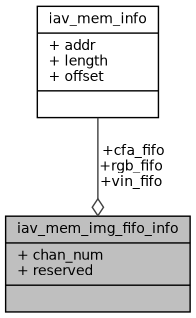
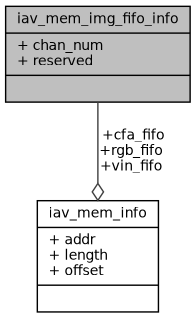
edge "iav_mem_info" -> "iav_mem_img_fifo_info": reversed
